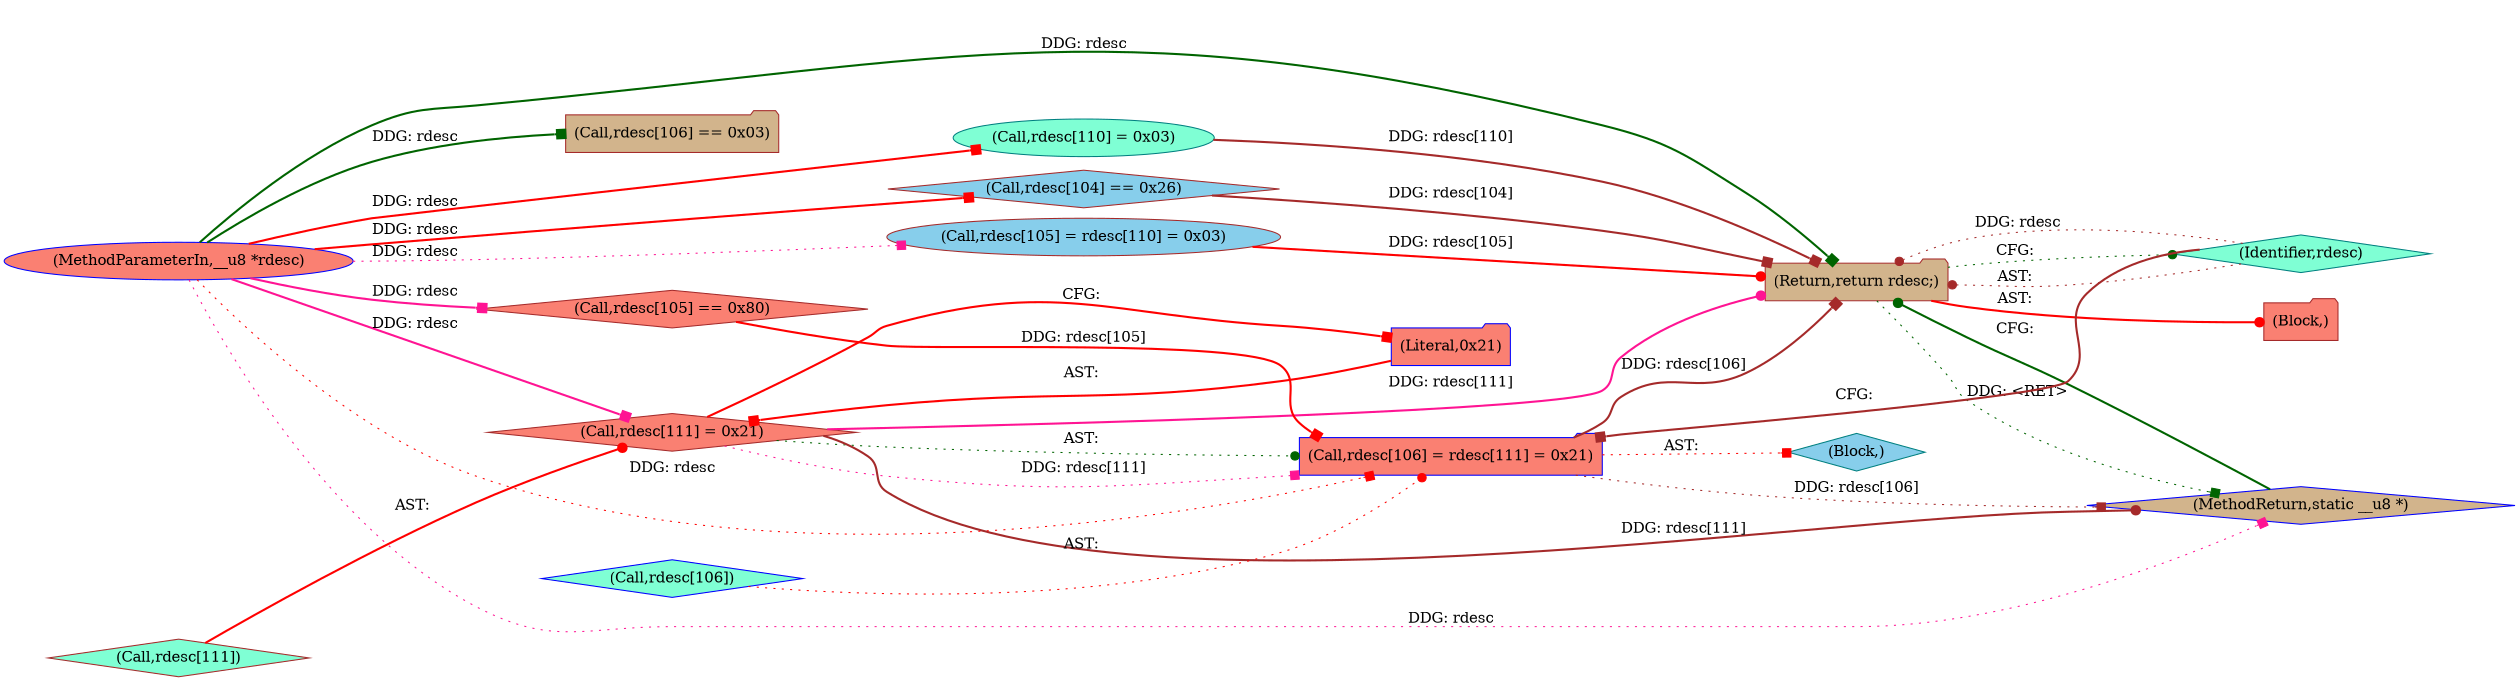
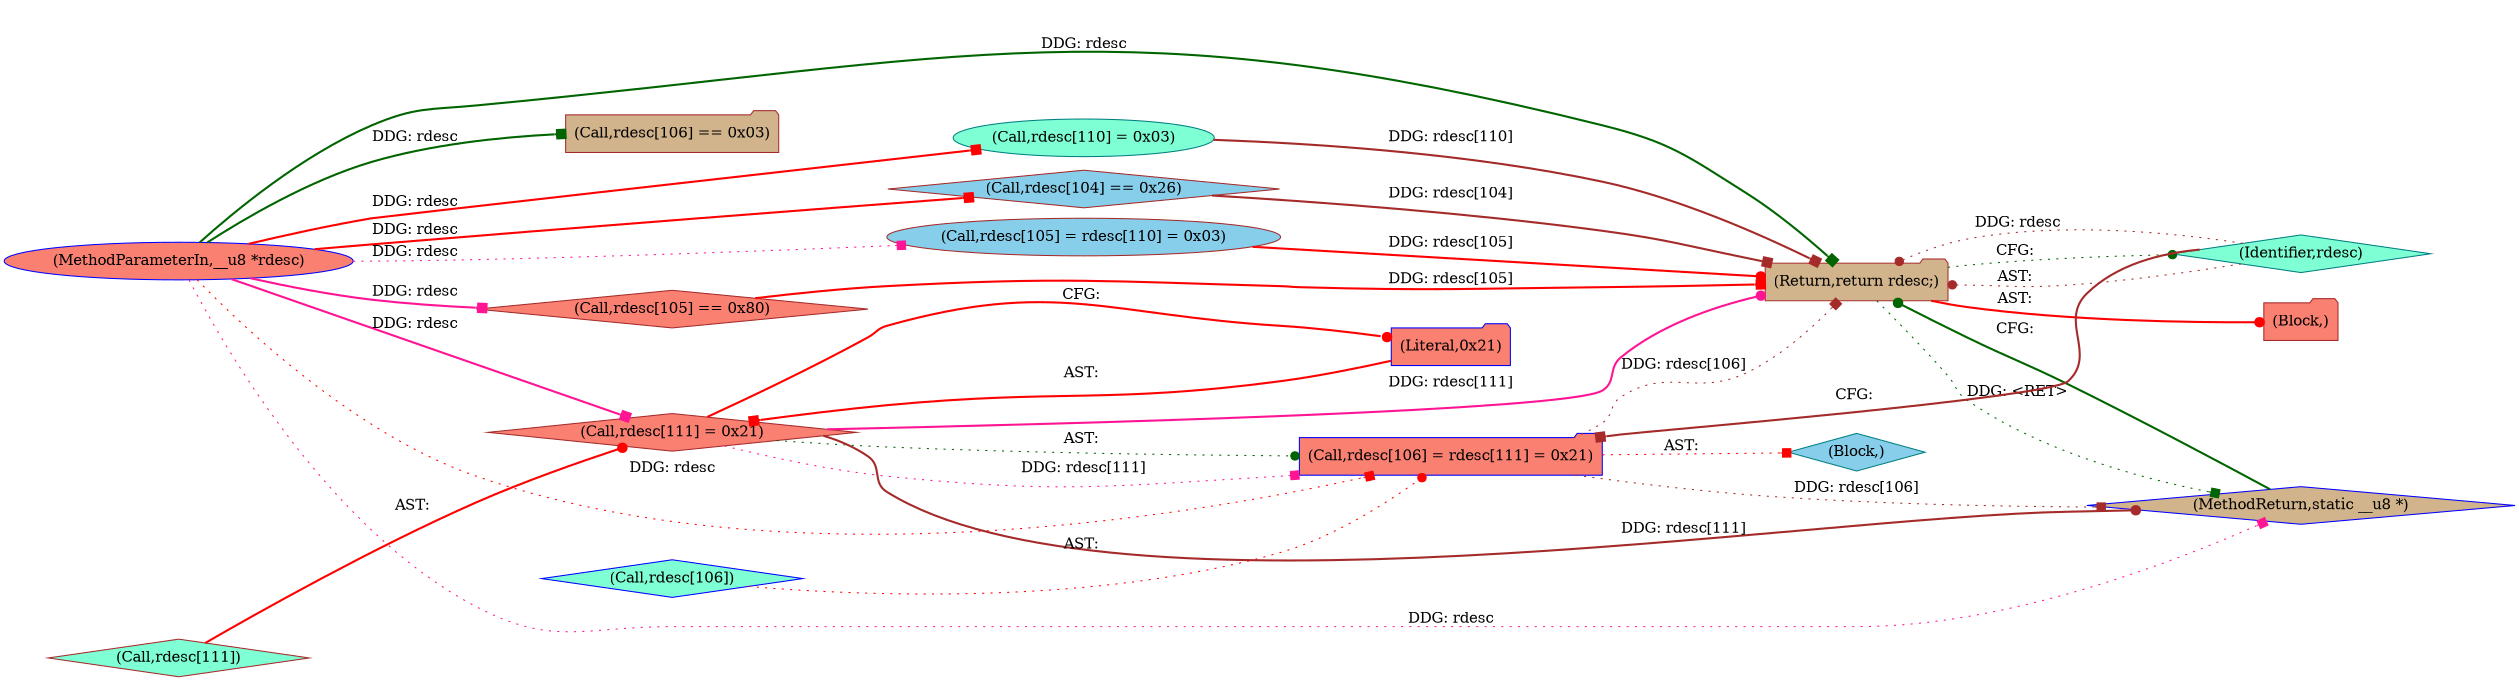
edge "(Call,rdesc[111] = 0x21)" -> "(Literal,0x21)": arrowhead box -> dot
edge "(Call,rdesc[105] == 0x80)" -> "(Call,rdesc[106] = rdesc[111] = 0x21)": now "(Call,rdesc[105] == 0x80)" -> "(Return,return rdesc;)"
edge "(Call,rdesc[106] = rdesc[111] = 0x21)" -> "(Return,return rdesc;)": style bold -> dotted
